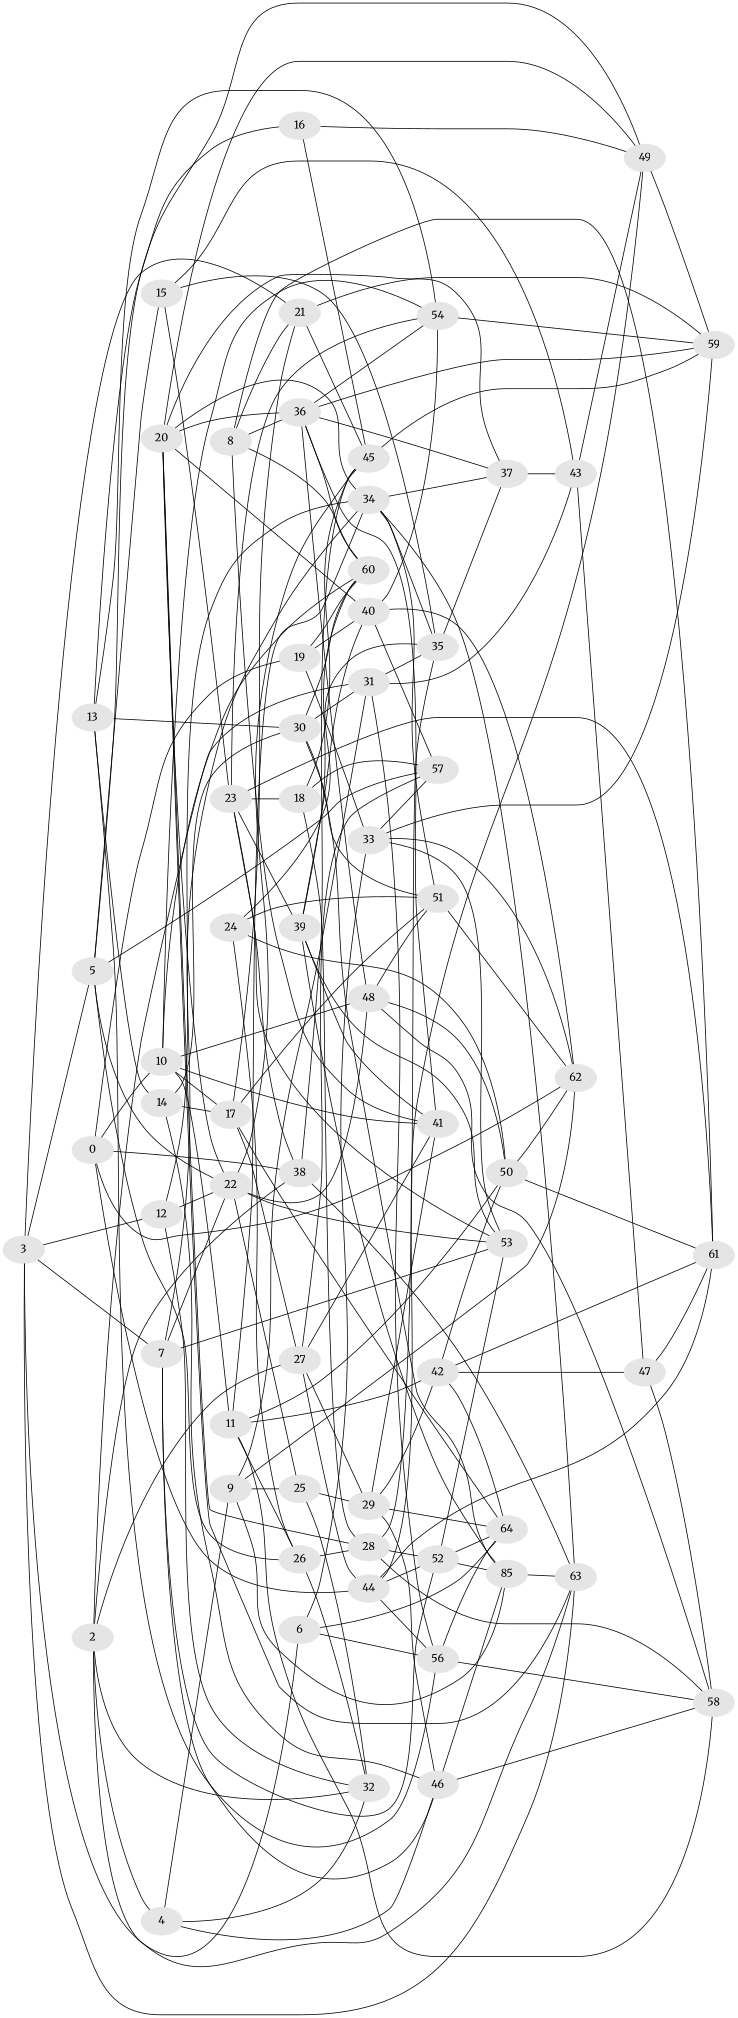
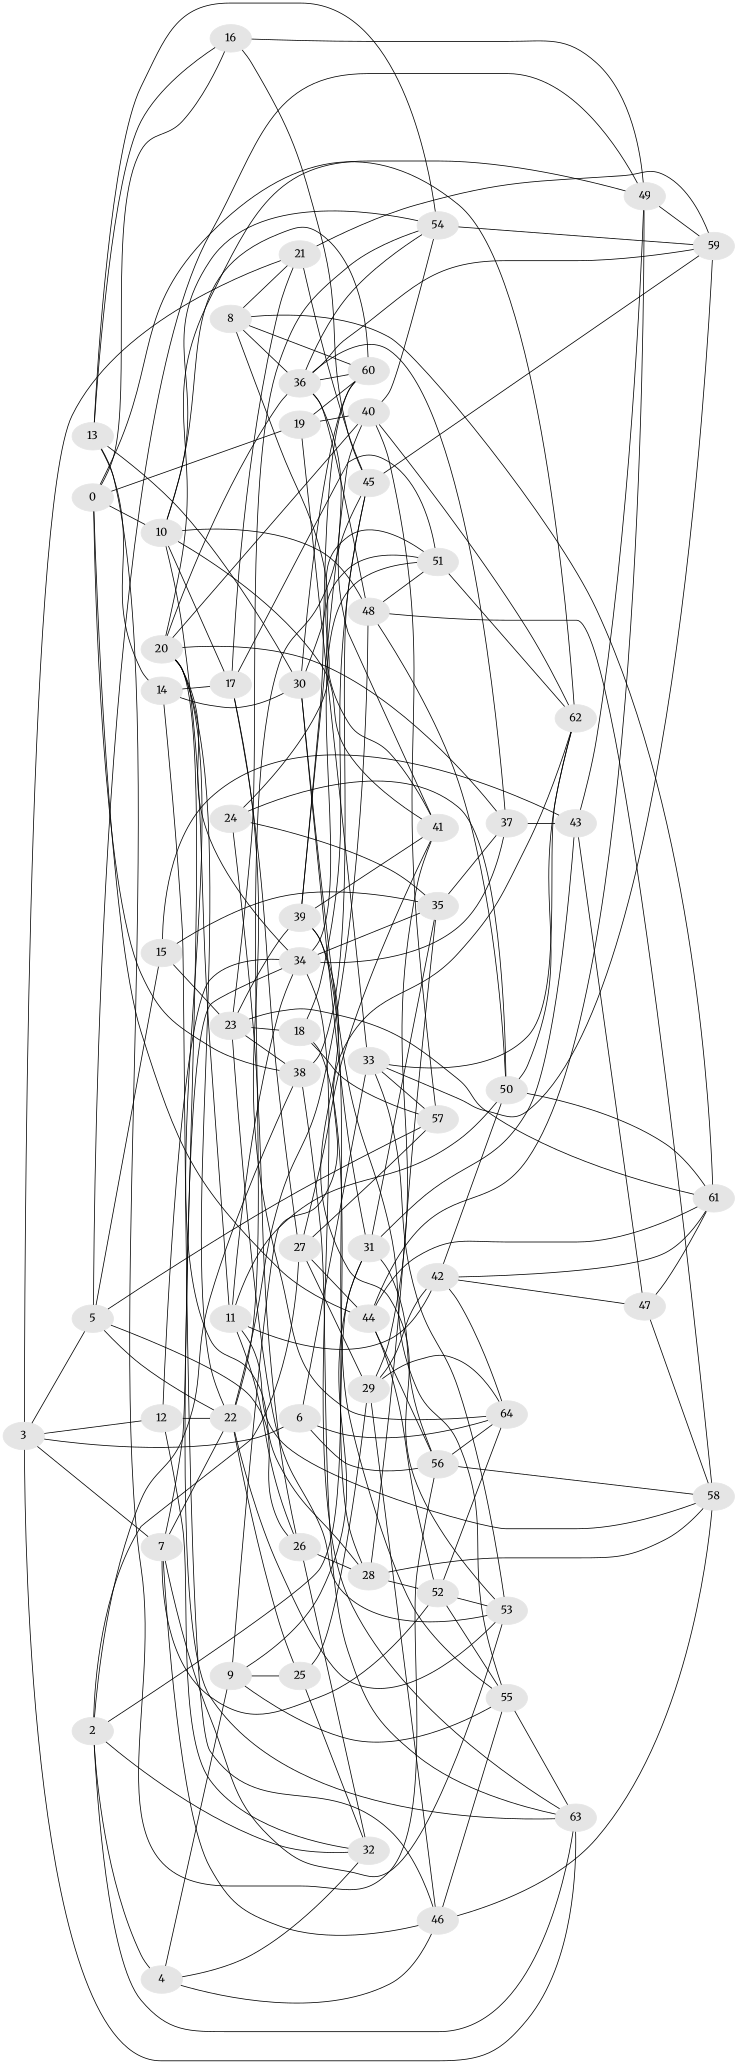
edge "16" -- "0": added
node "85": label "85" -> "55"
